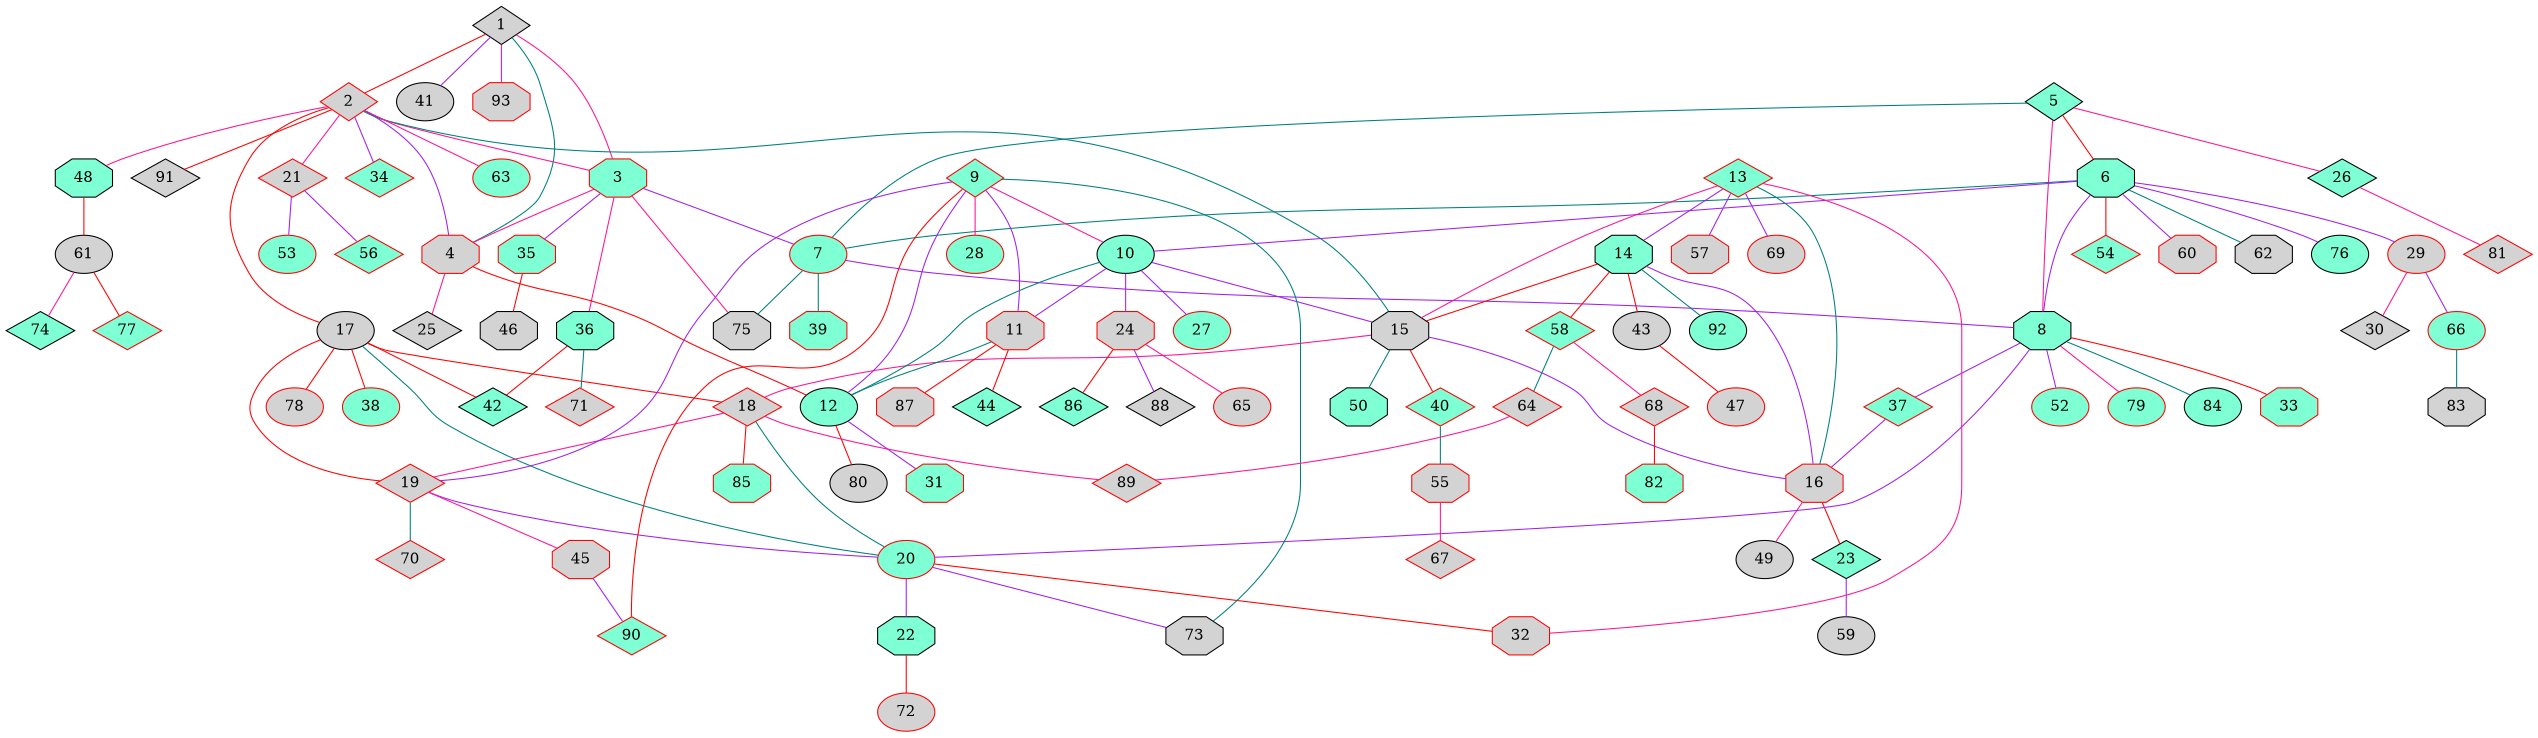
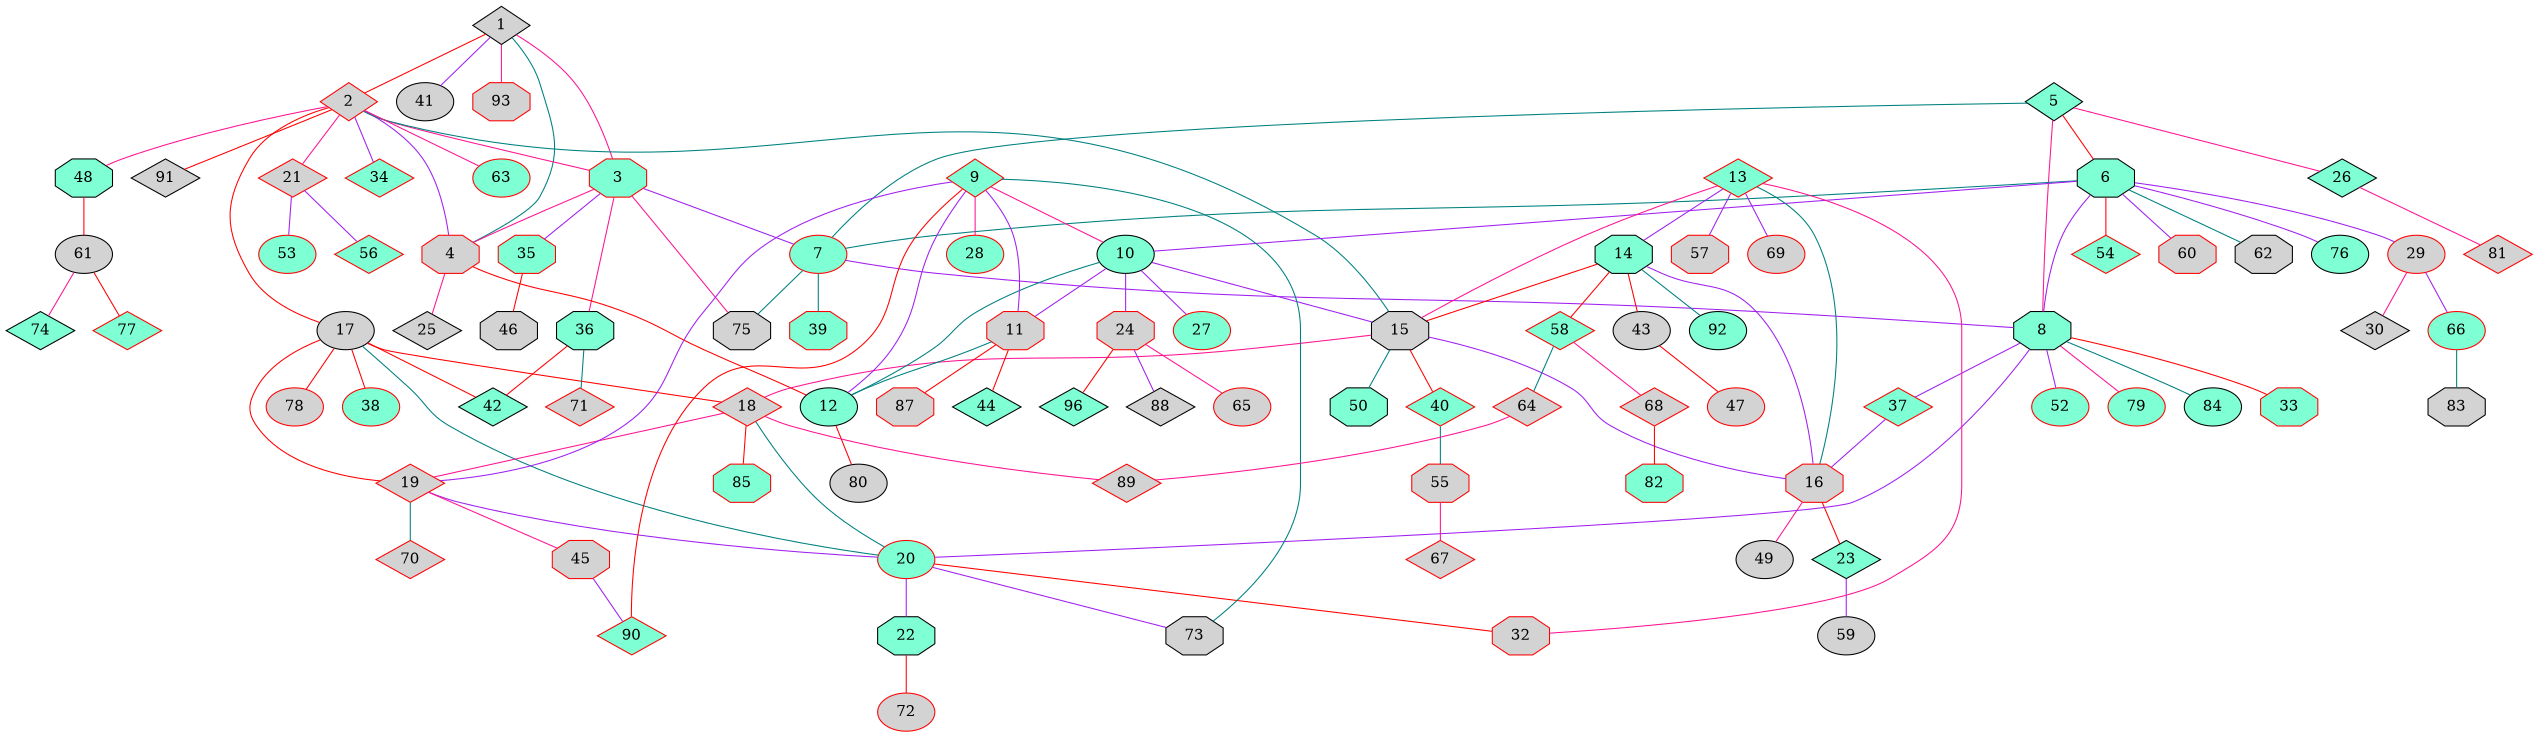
node "86": label "86" -> "96"
node "31": removed
